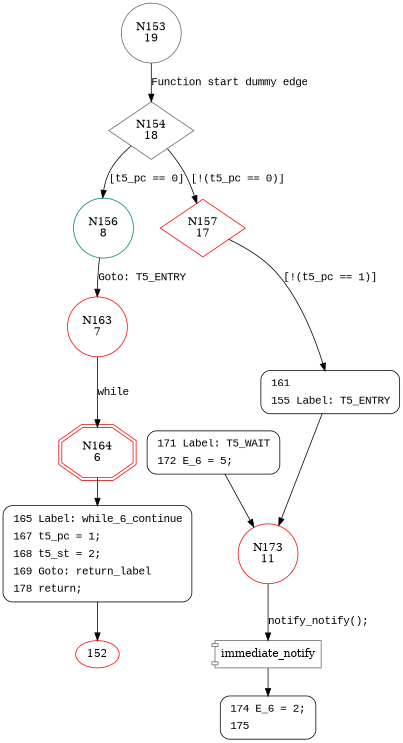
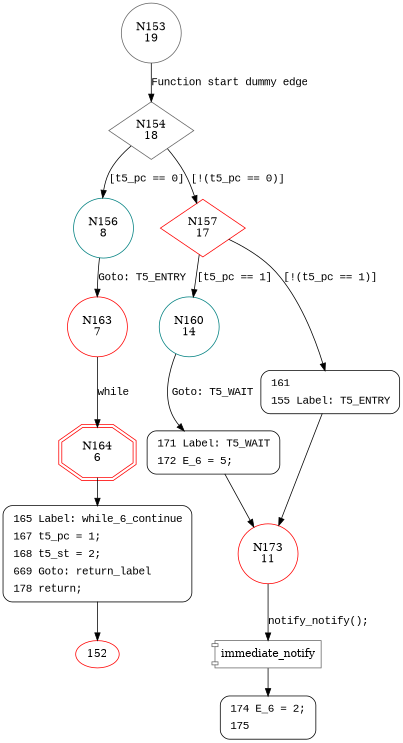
node "N160 14": added
node "165": text "169" -> "669"
